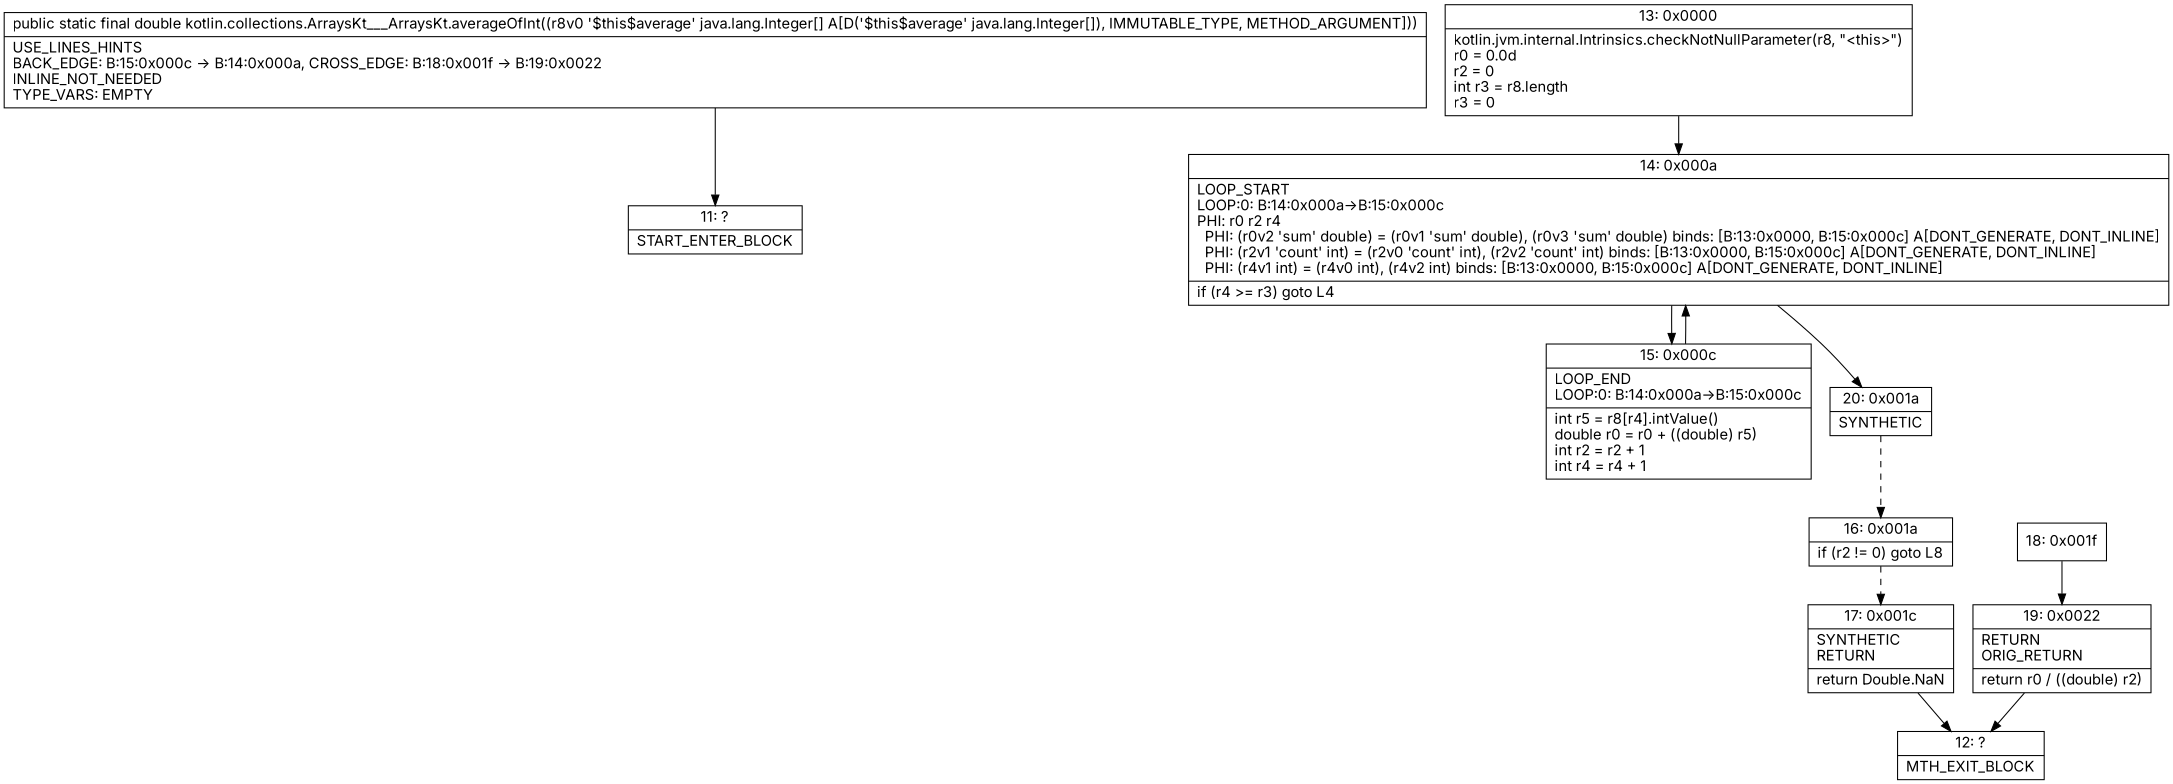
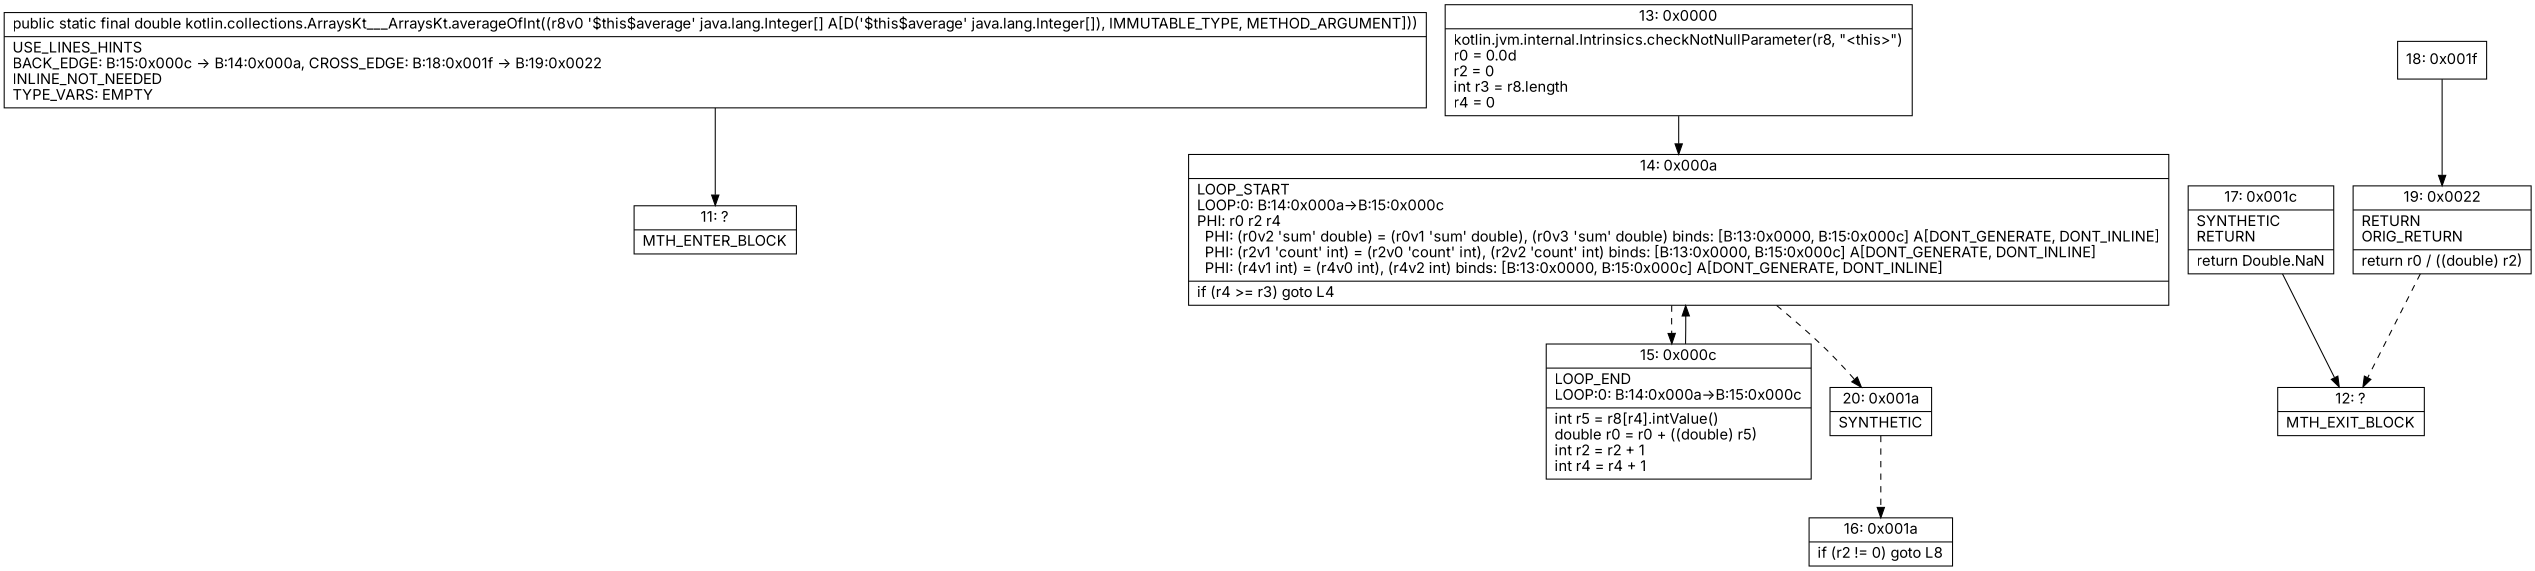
node "13: 0x0000": text "r3 = 0" -> "r4 = 0"
node "11: ?": text "START_ENTER_BLOCK" -> "MTH_ENTER_BLOCK"
edge "14: 0x000a" -> "15: 0x000c": style solid -> dashed
edge "14: 0x000a" -> "20: 0x001a": style solid -> dashed
edge "16: 0x001a" -> "17: 0x001c": removed
edge "19: 0x0022" -> "12: ?": style solid -> dashed
